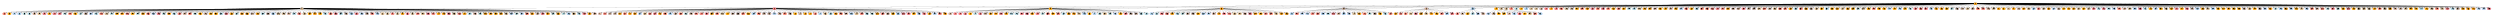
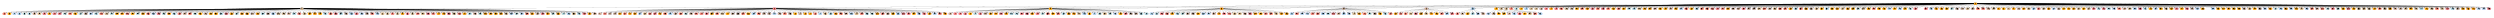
node "436": removed
node "197": removed
node "412": fillcolor orange -> tan
